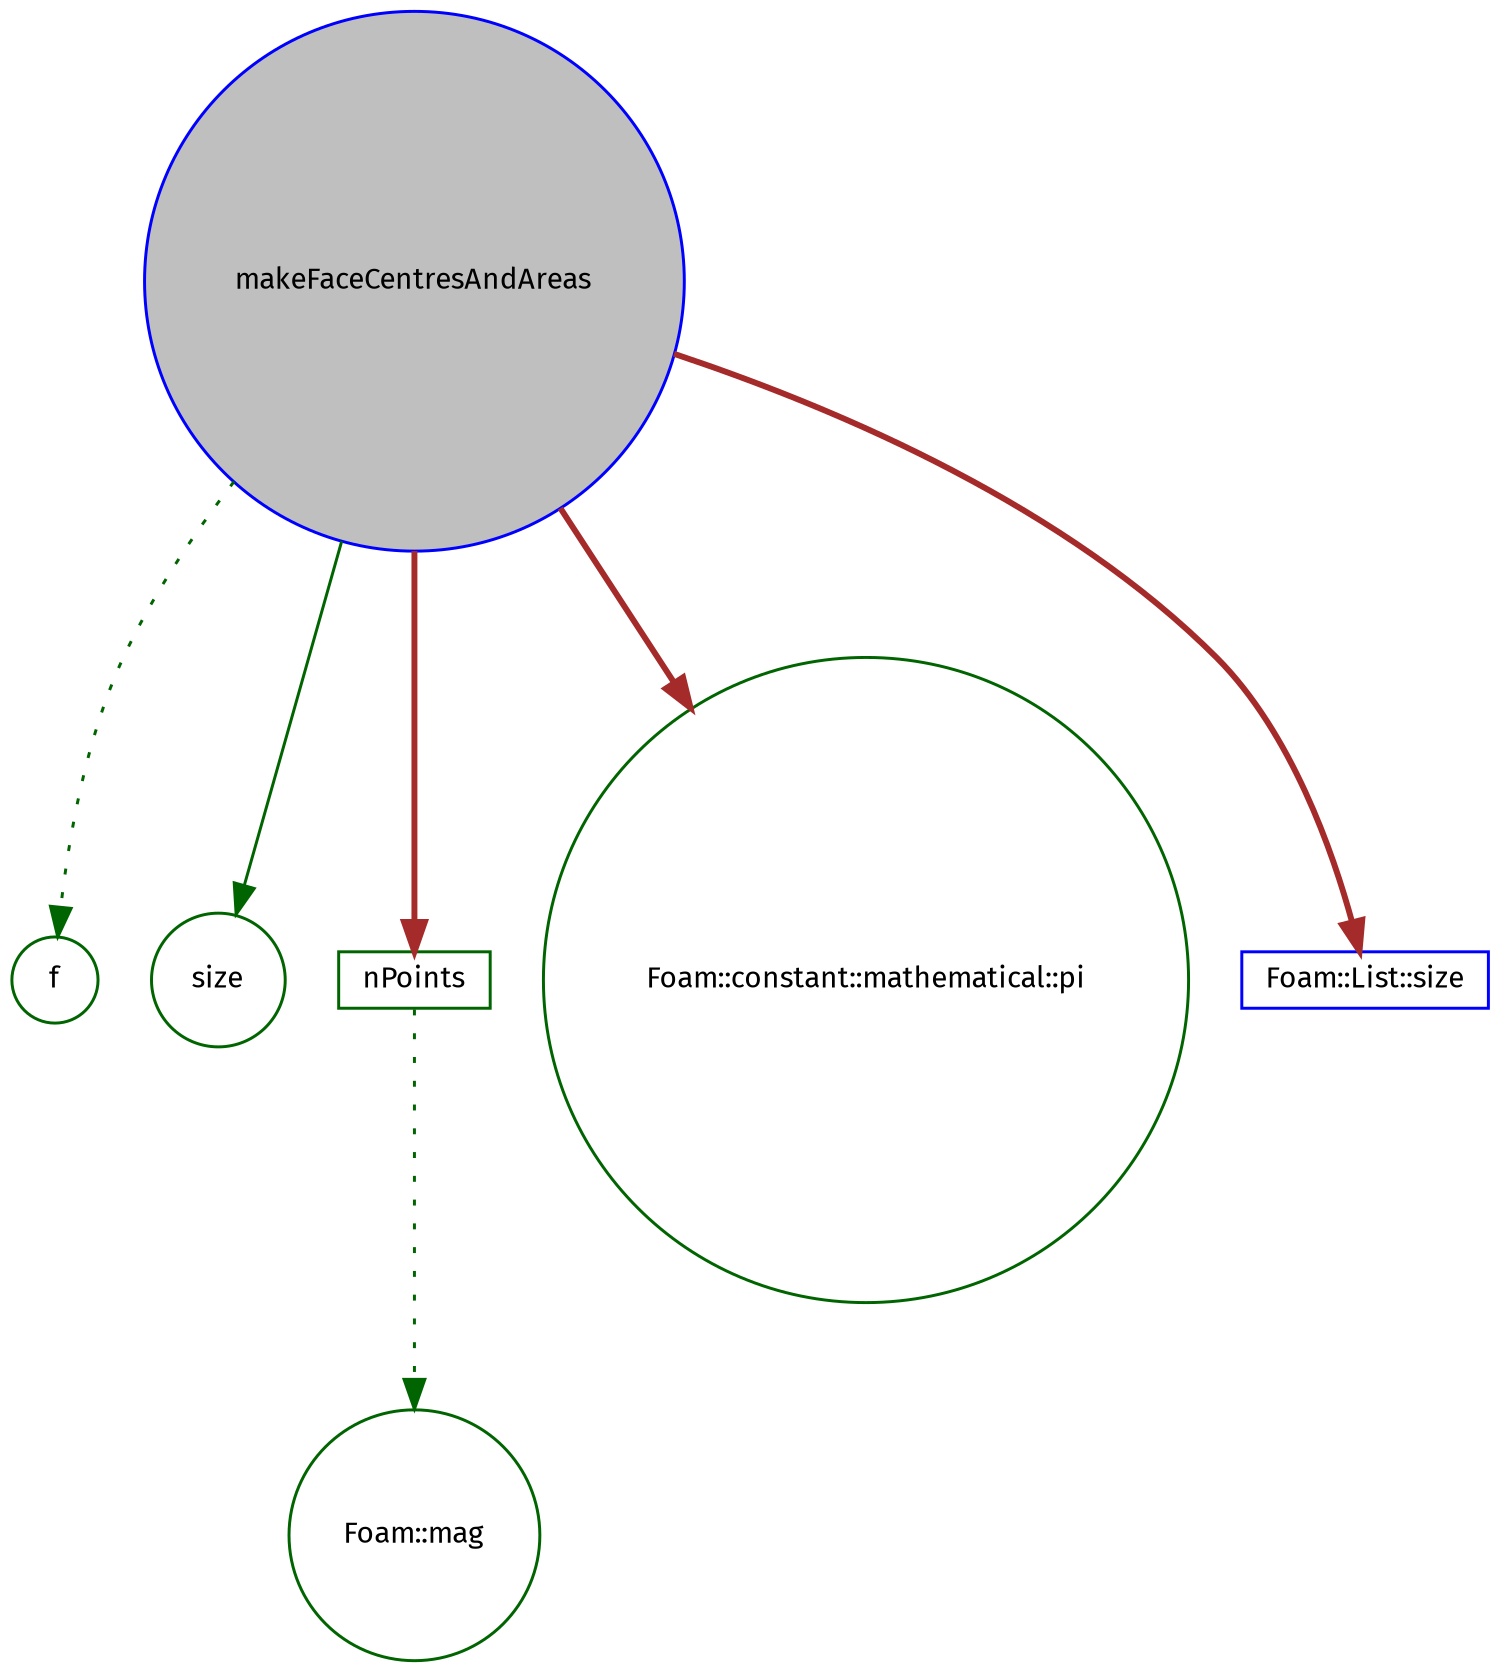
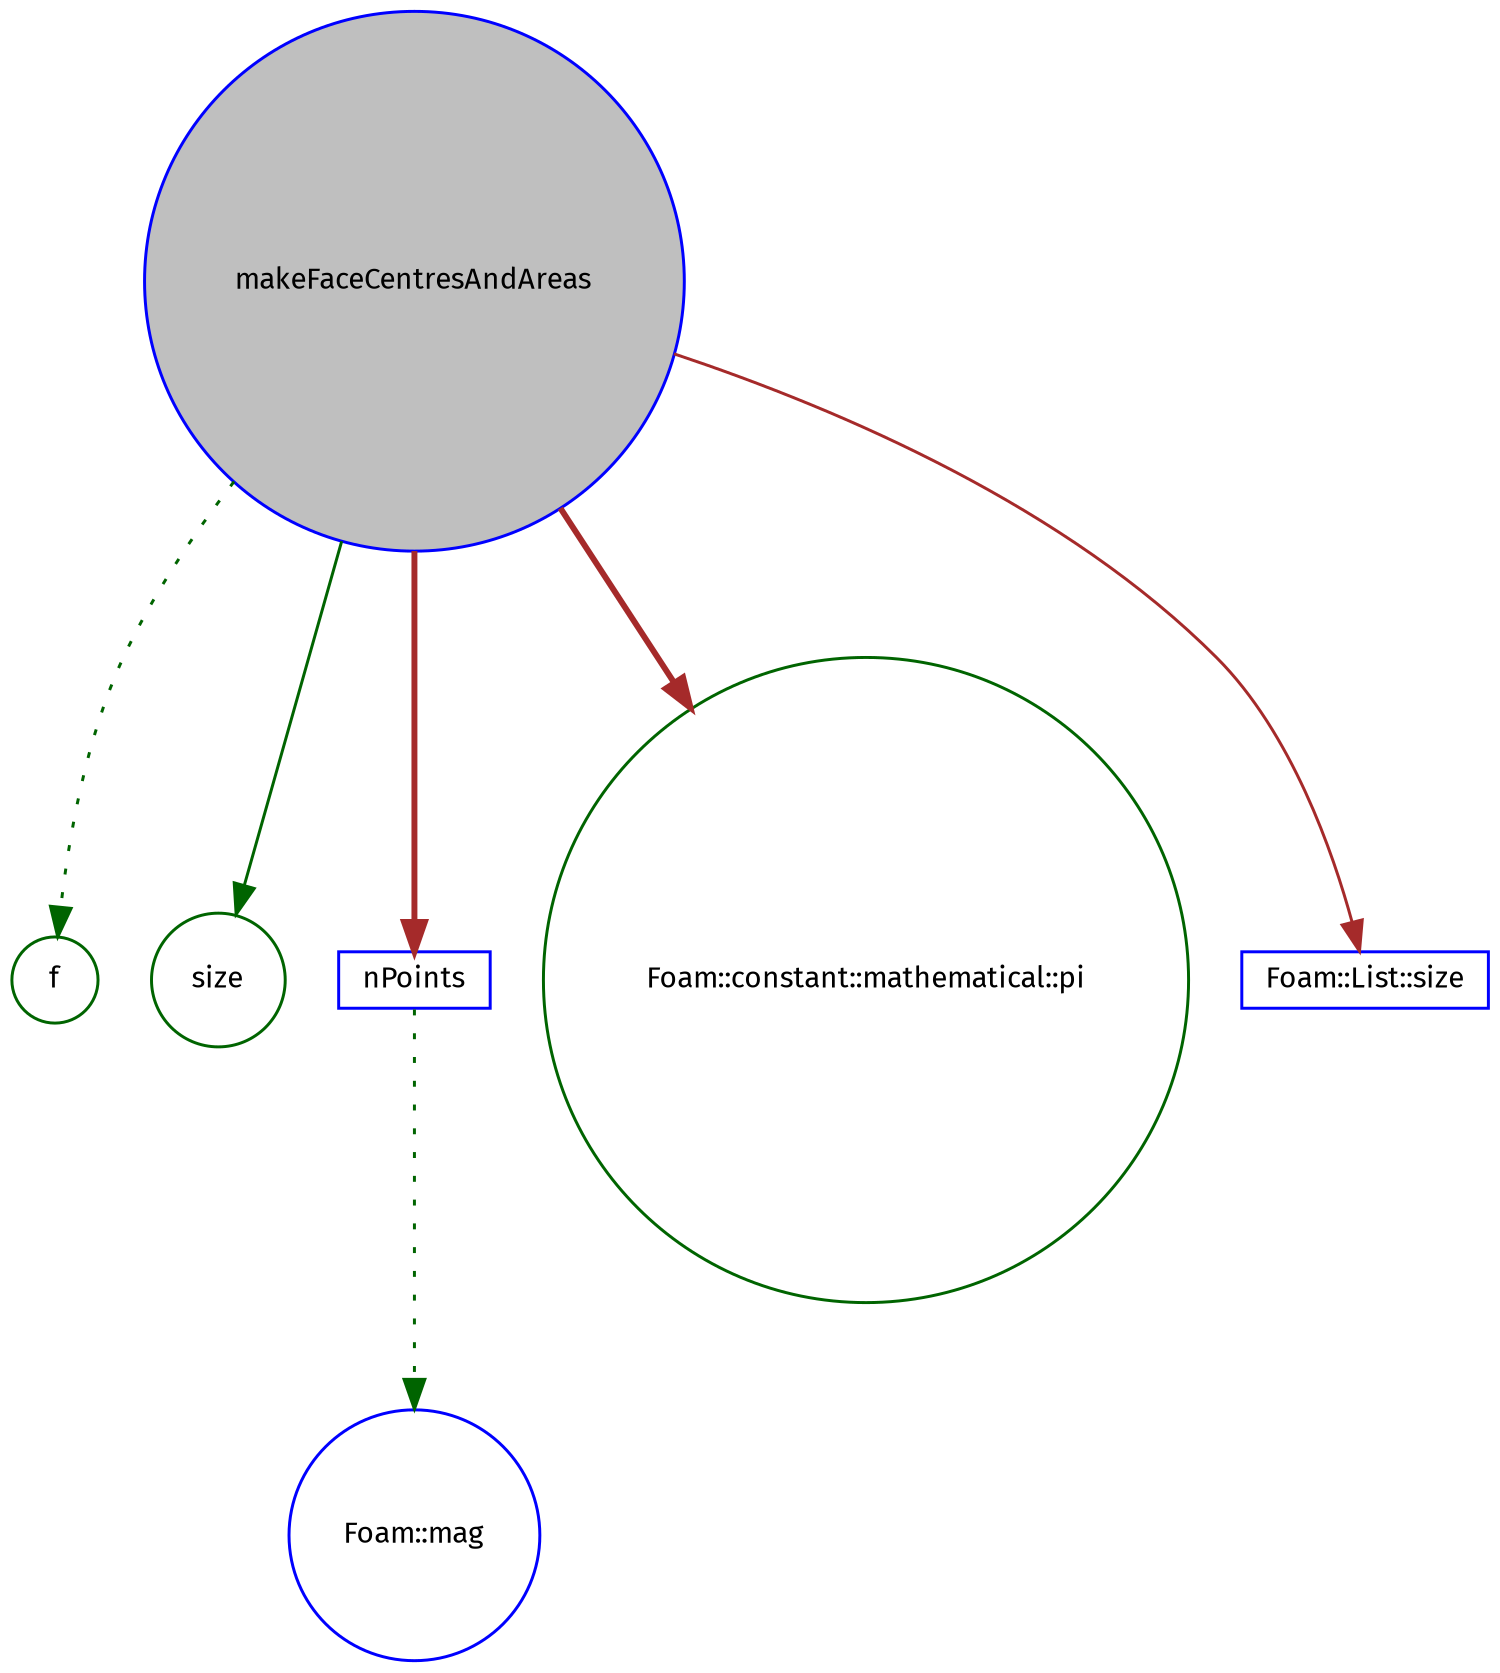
edge "makeFaceCentresAndAreas" -> "Foam::List::size": style bold -> solid
node "nPoints": color darkgreen -> blue
node "Foam::mag": color darkgreen -> blue
